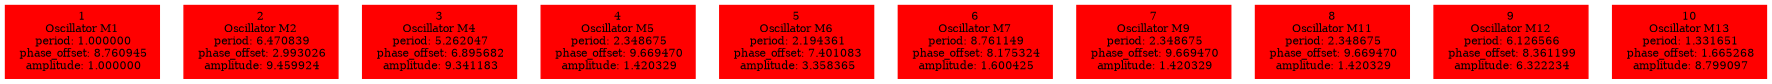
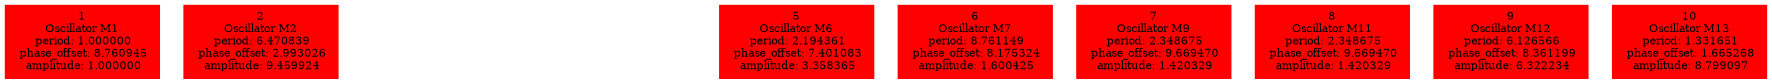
node "3": removed
node "4": removed
